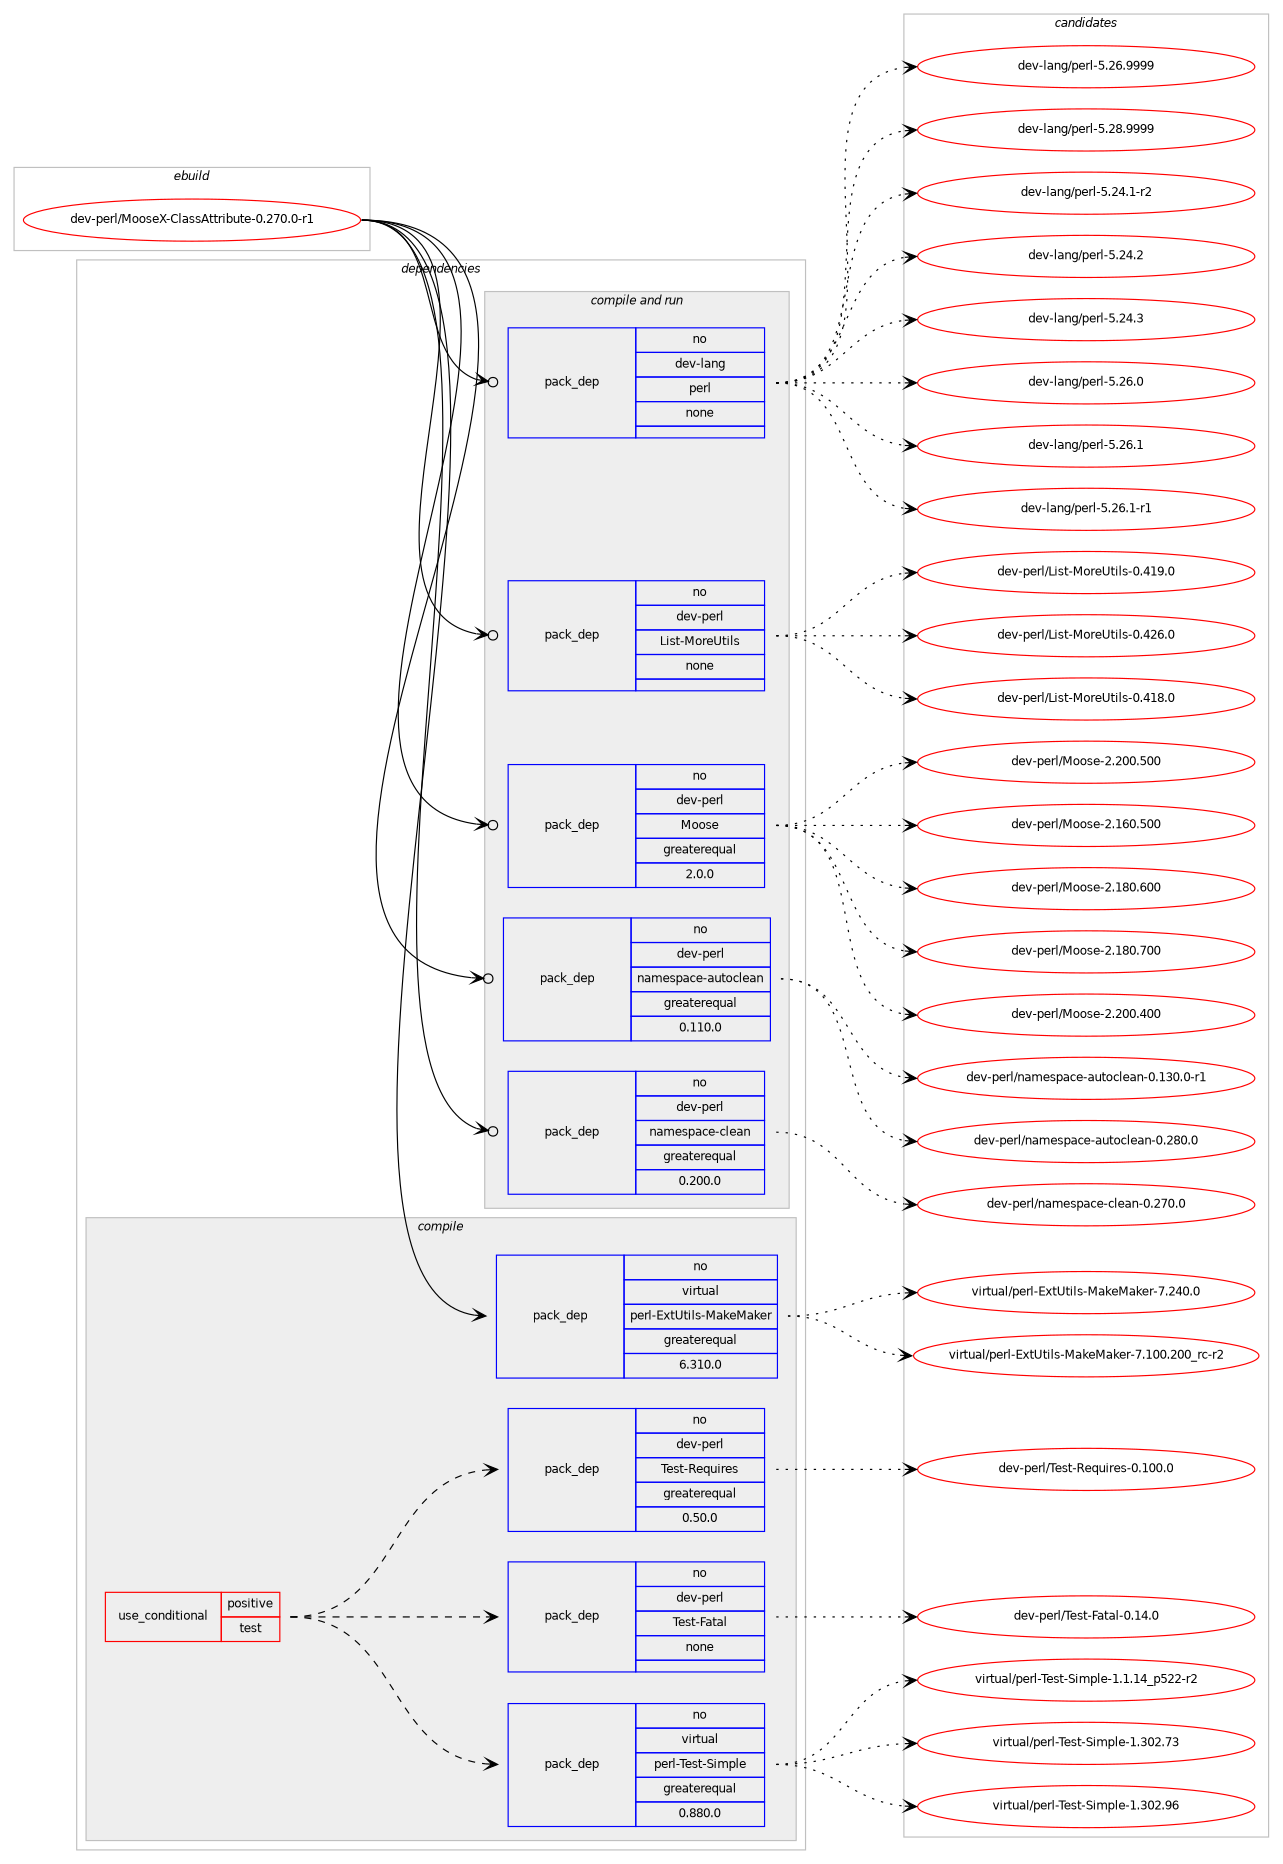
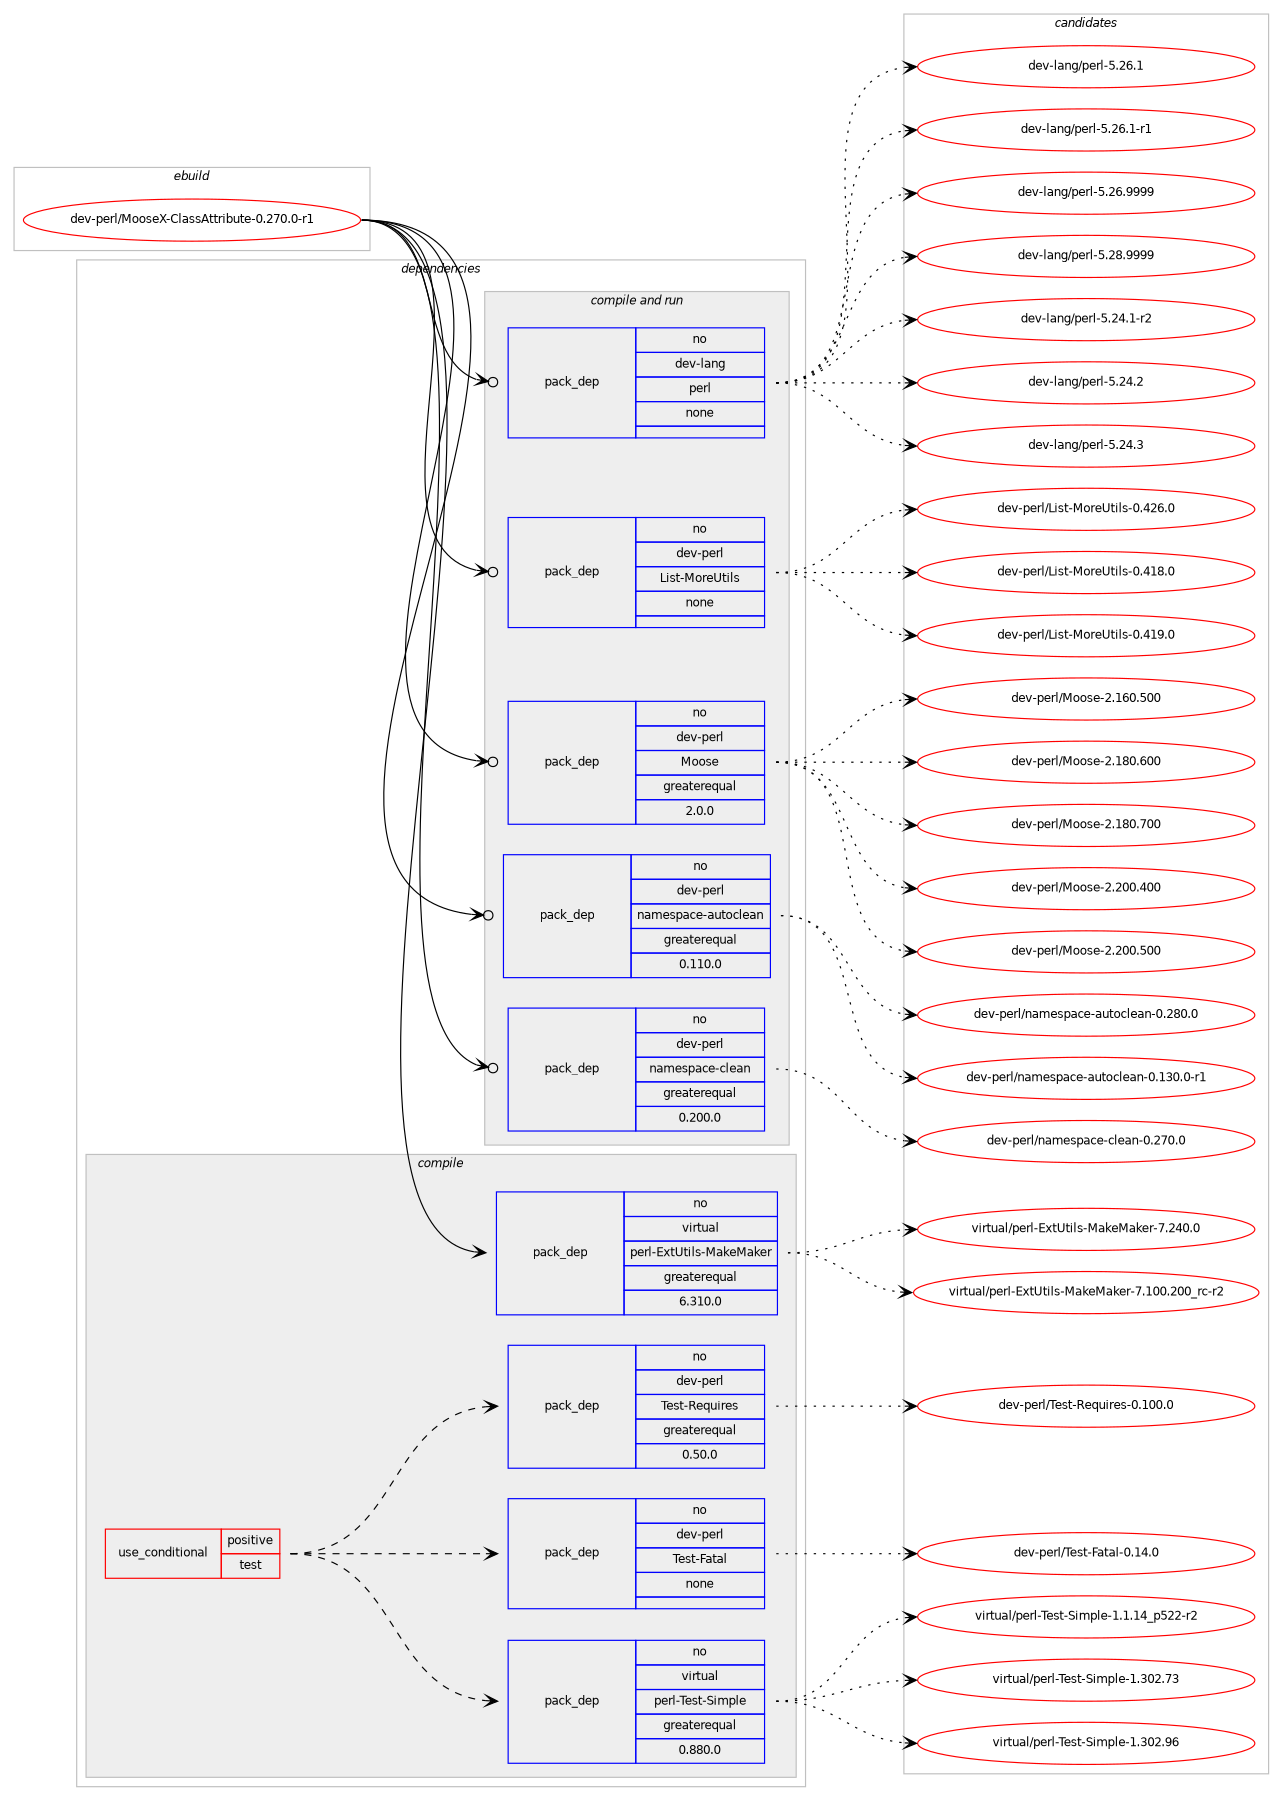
node "dev-lang/perl-5.26.0": removed
